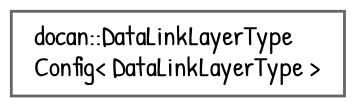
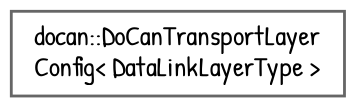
node "docan::DataLinkLayerType Config< DataLinkLayerType >": label "docan::DataLinkLayerType Config< DataLinkLayerType >" -> "docan::DoCanTransportLayer Config< DataLinkLayerType >"
